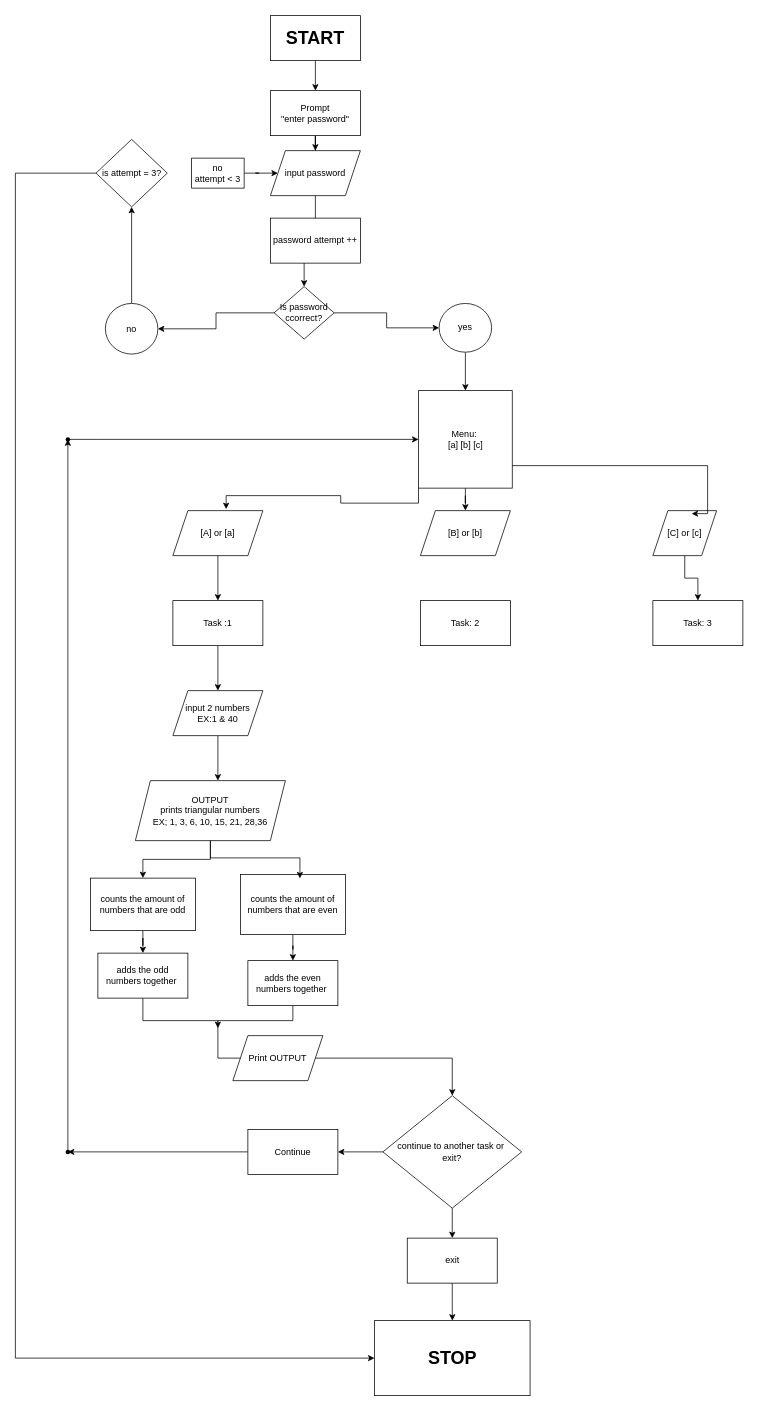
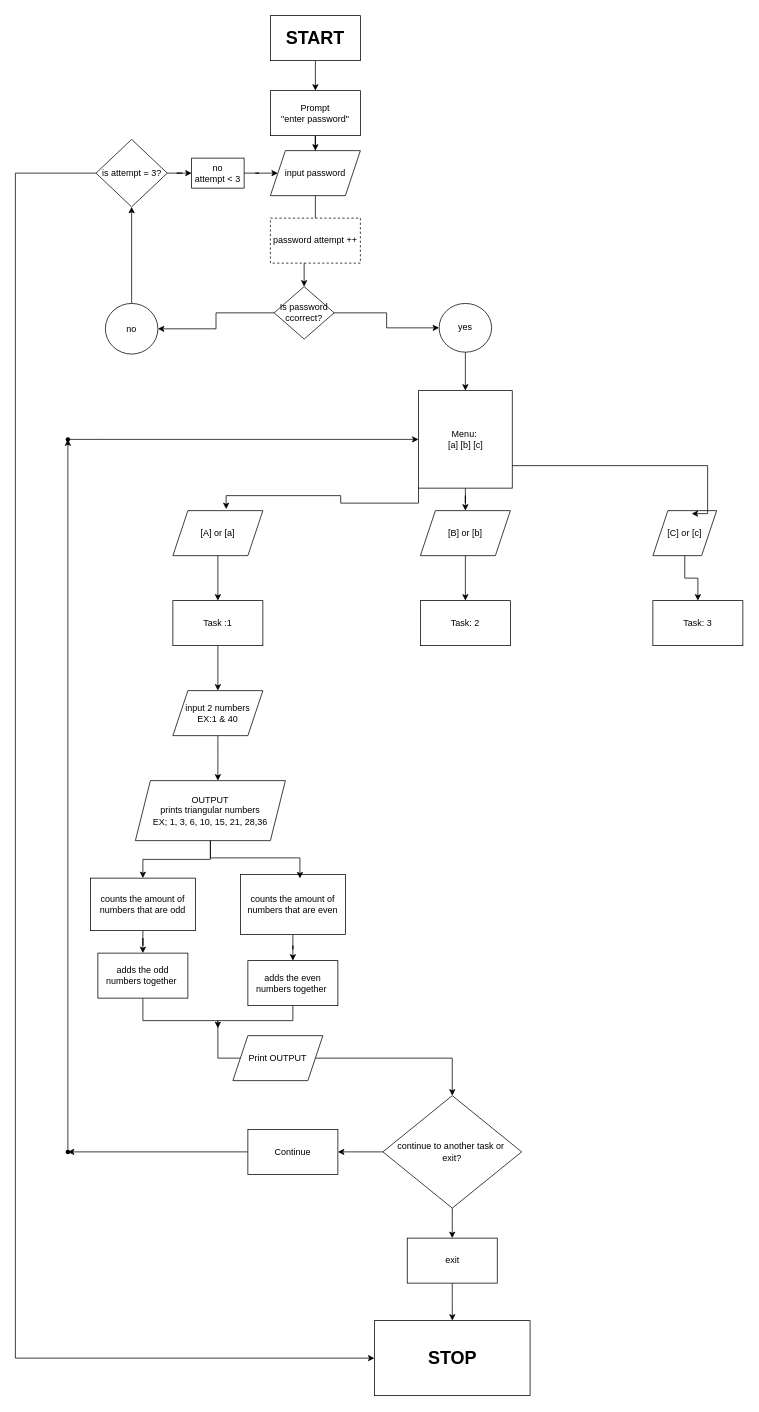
edge "is attempt = 3?" -> "no attempt < 3": added
node "password attempt ++": style solid -> dashed
edge "[B] or [b]" -> "Task: 2": added
